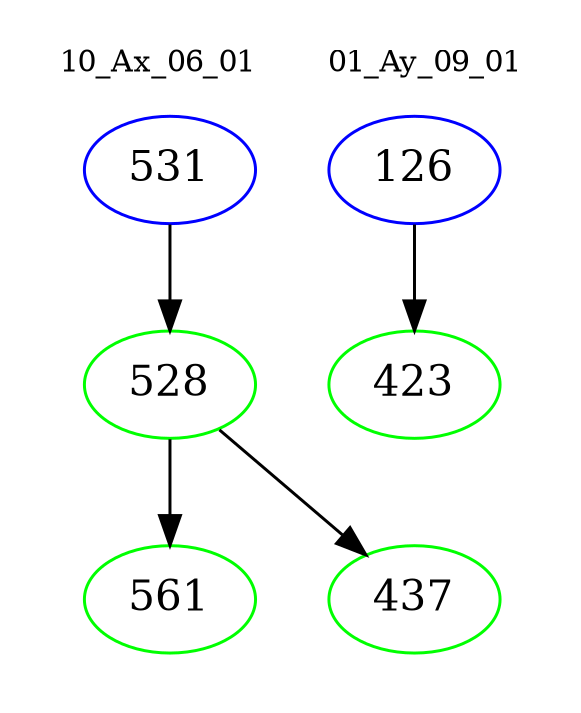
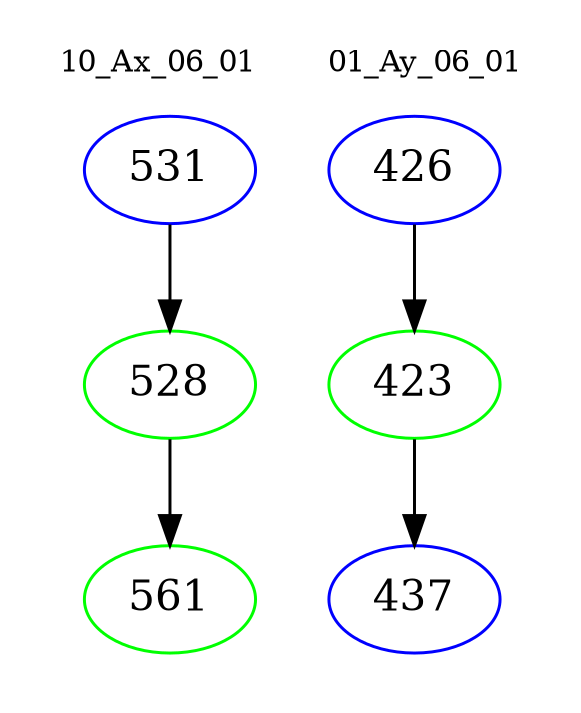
cluster "01_Ay_09_01": label "01_Ay_09_01" -> "01_Ay_06_01"
node "126": label "126" -> "426"
edge "528" -> "437": now "423" -> "437"
node "437": color green -> blue
